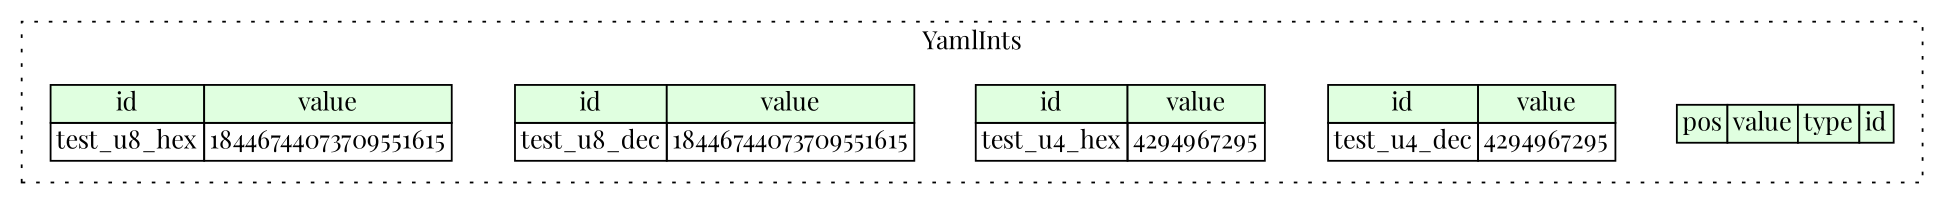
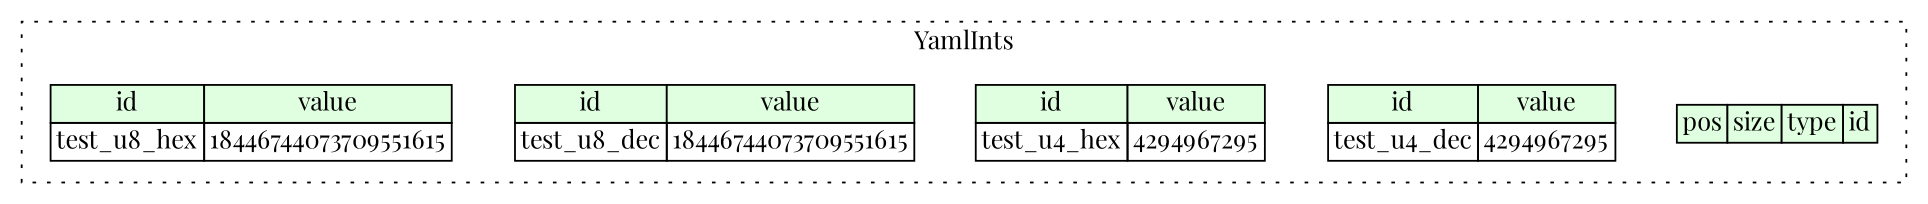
node "pos": text "value" -> "size"
